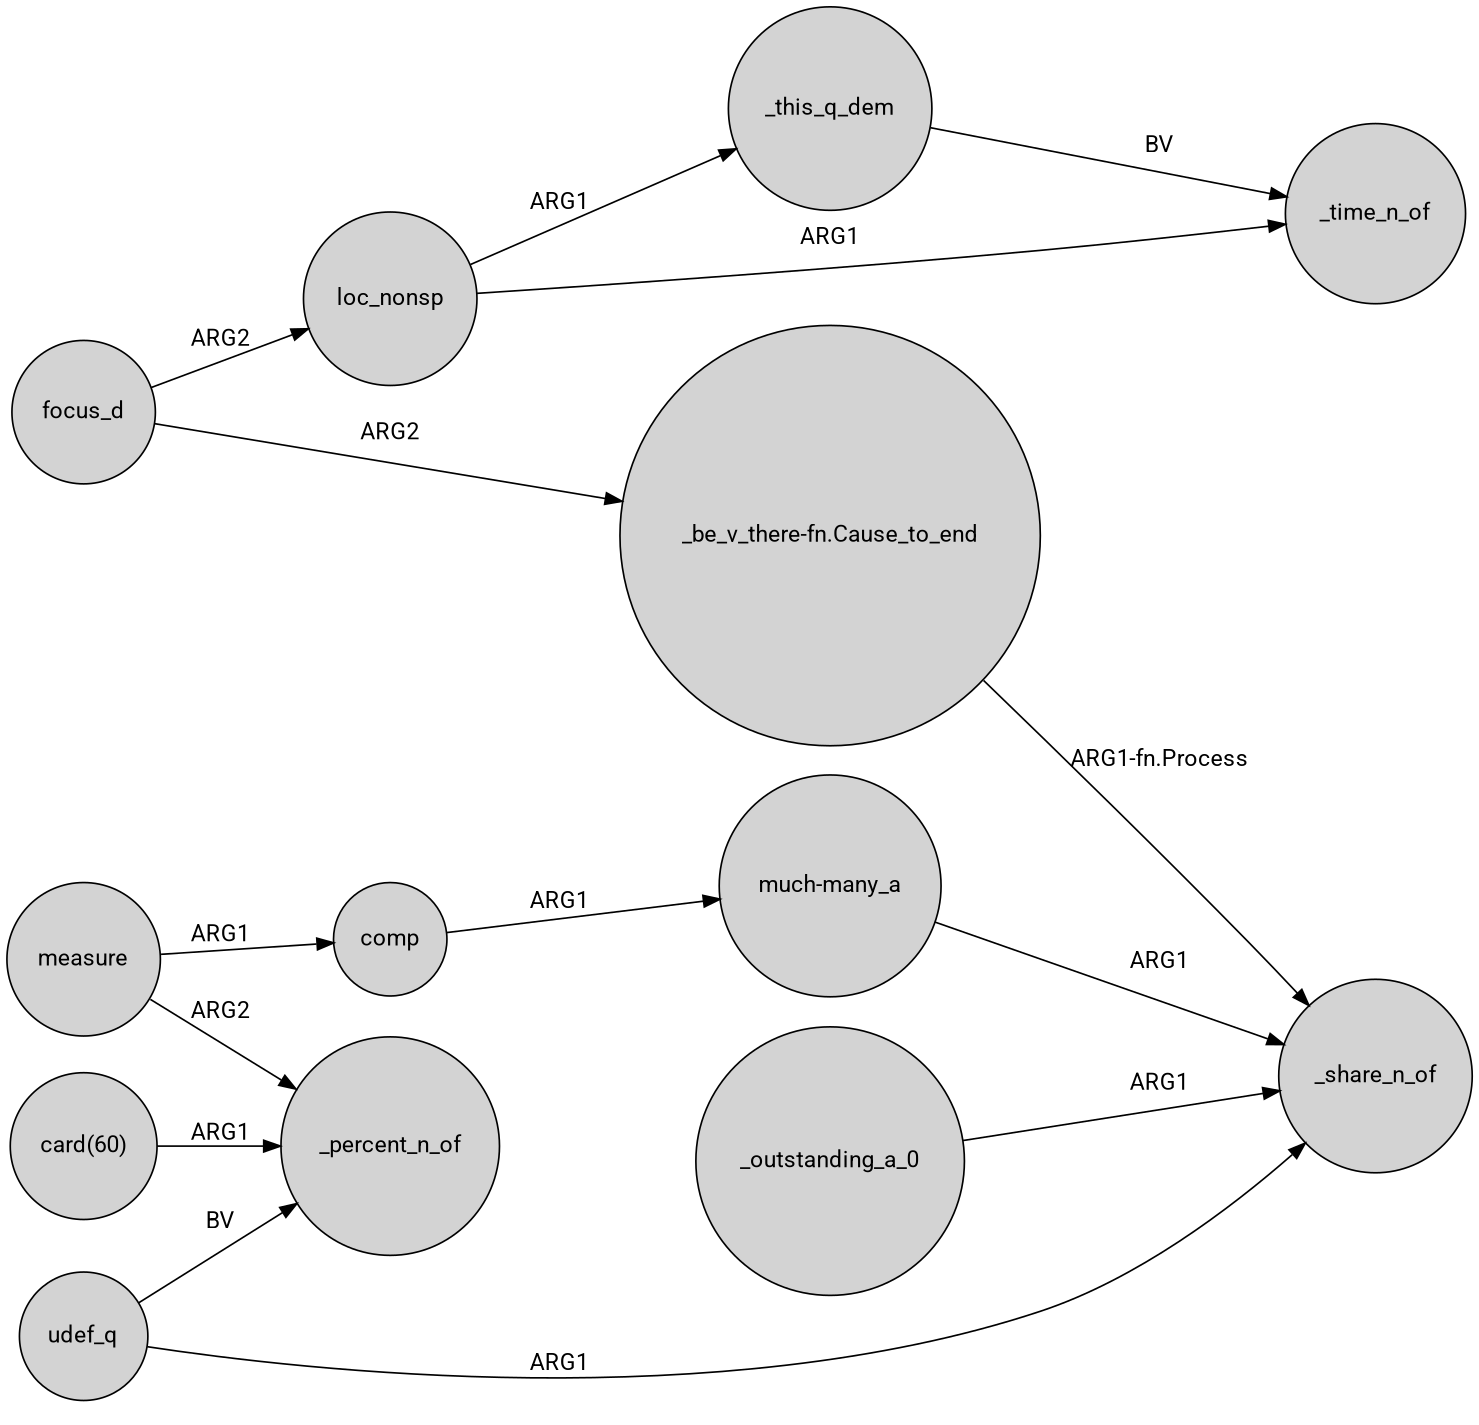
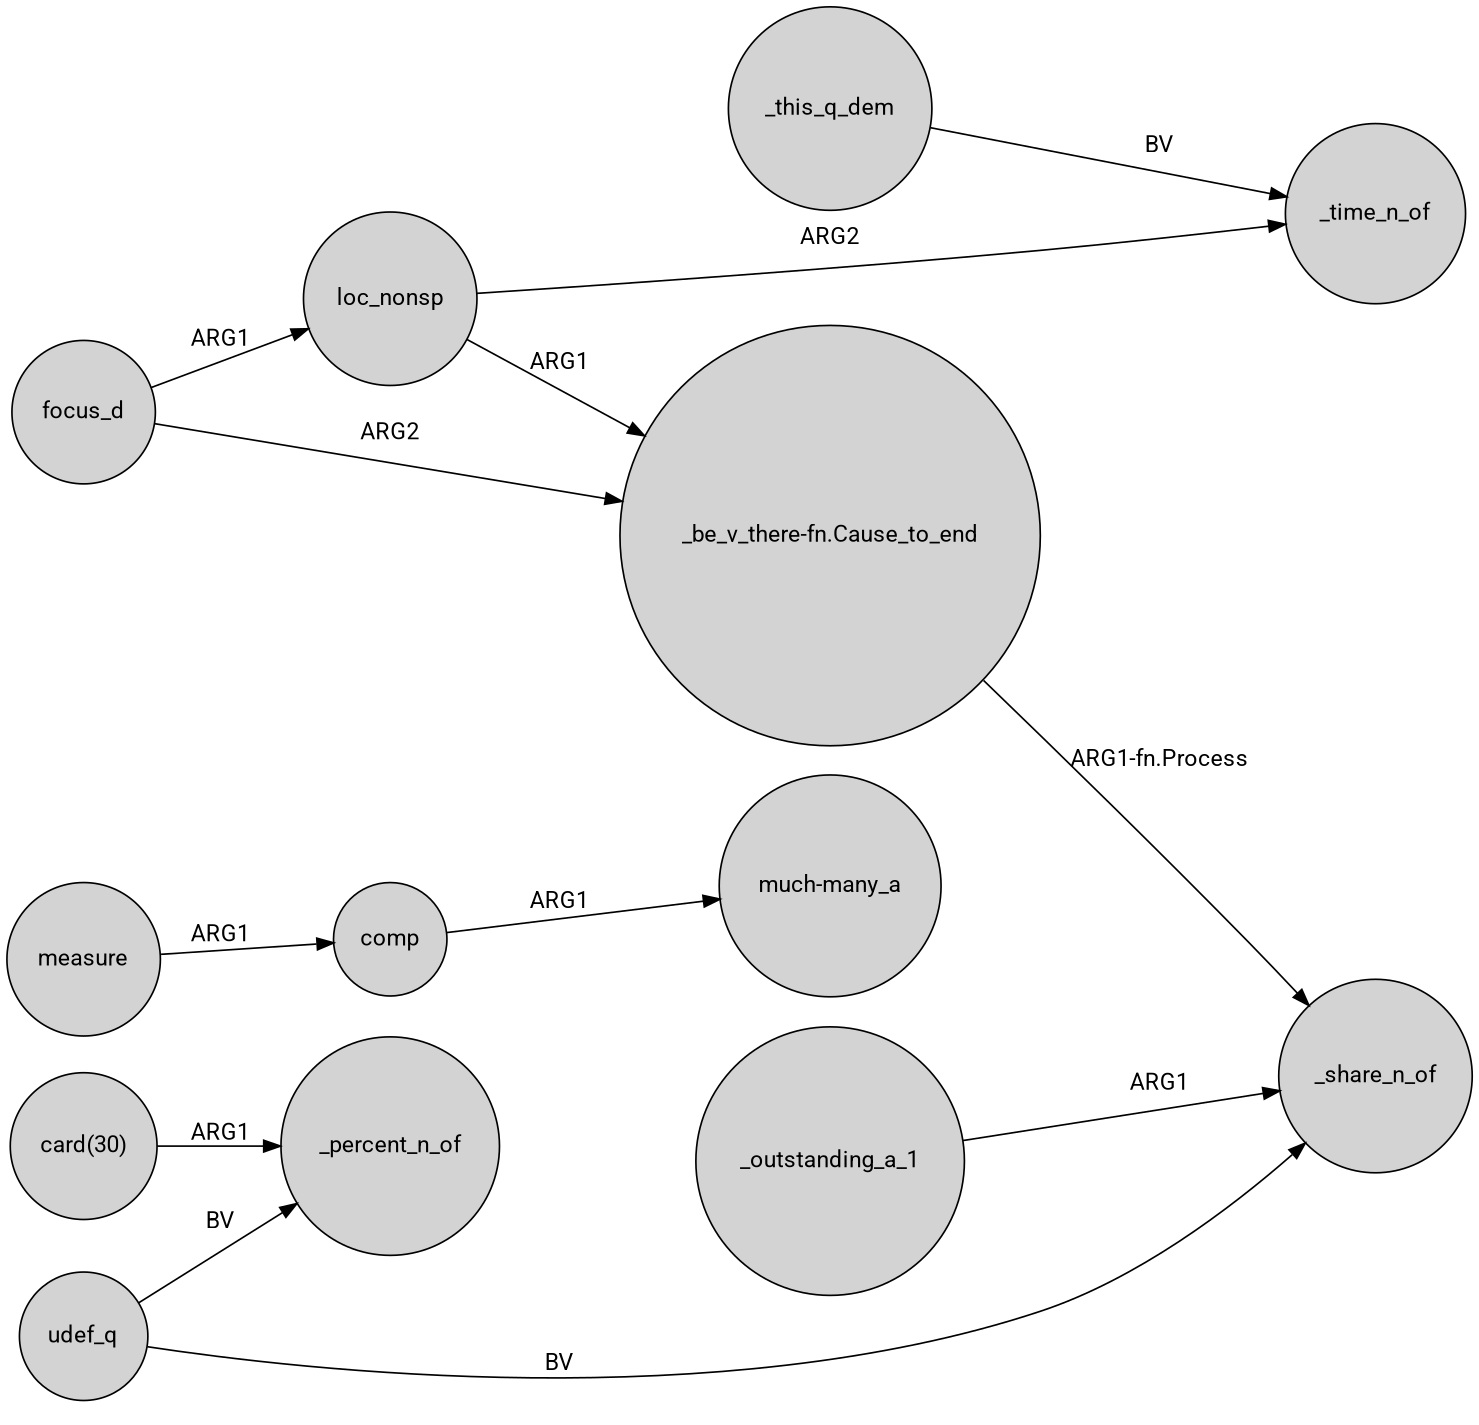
edge "loc_nonsp" -> "_this_q_dem": now "loc_nonsp" -> "_be_v_there-fn.Cause_to_end"
edge "loc_nonsp" -> "_time_n_of": label "ARG1" -> "ARG2"
edge "focus_d" -> "loc_nonsp": label "ARG2" -> "ARG1"
edge "much-many_a" -> "_share_n_of": removed, label "ARG1"
edge "measure" -> "_percent_n_of": removed, label "ARG2"
node "card(60)": label "card(60)" -> "card(30)"
node "_outstanding_a_0": label "_outstanding_a_0" -> "_outstanding_a_1"
edge "udef_q" -> "_share_n_of": label "ARG1" -> "BV"
